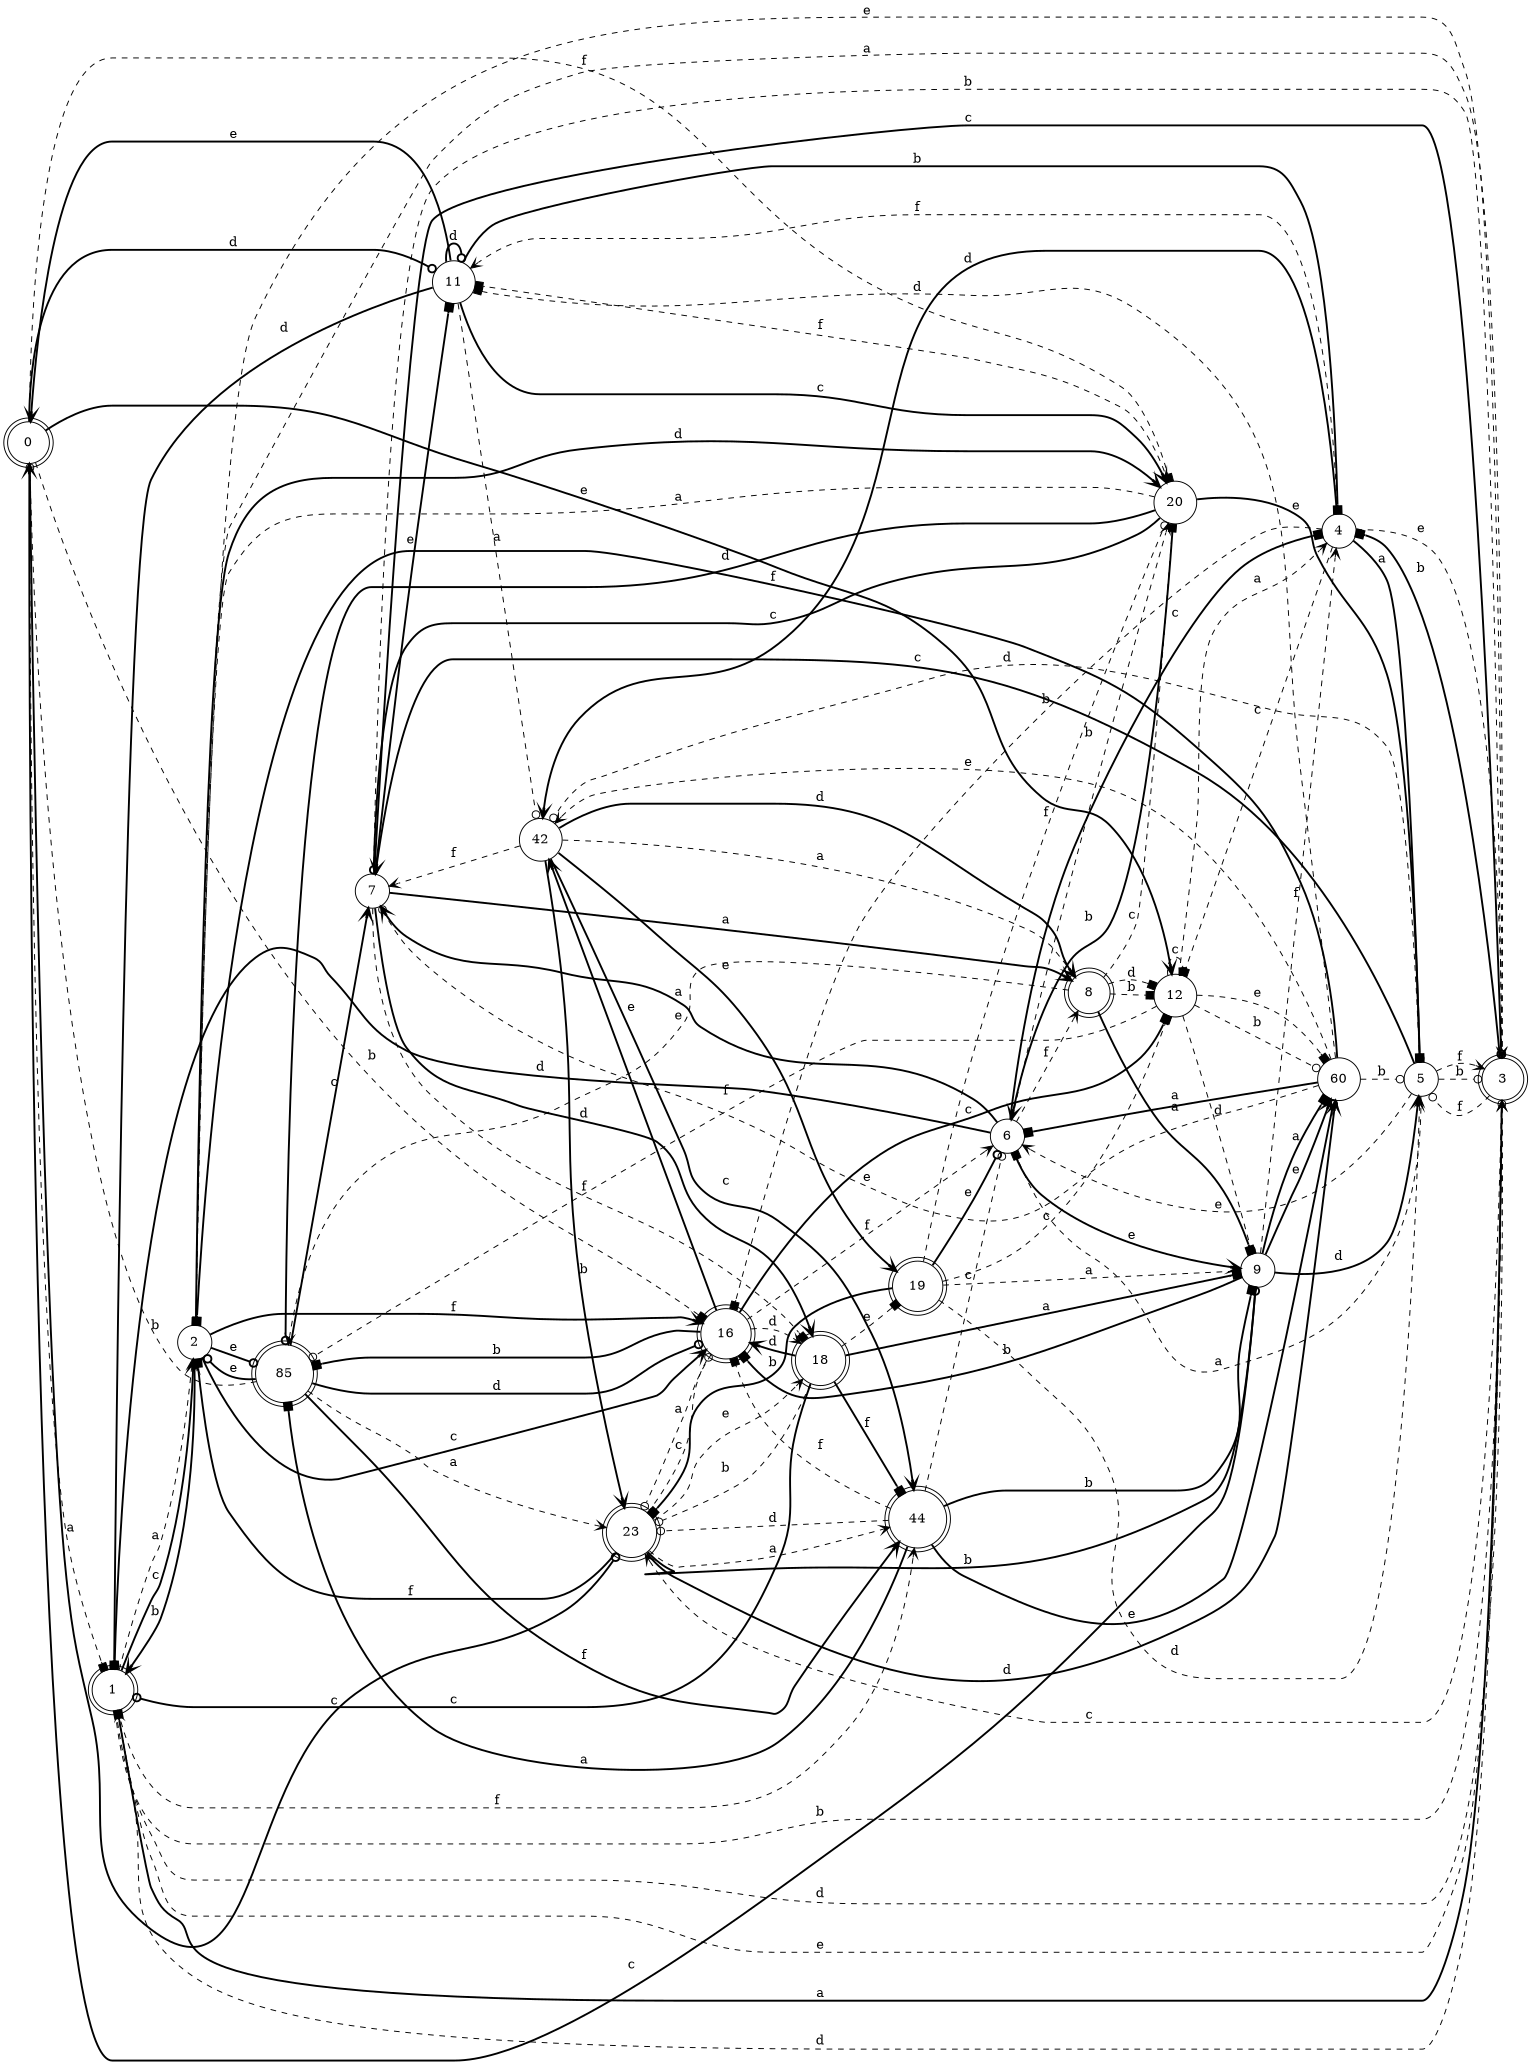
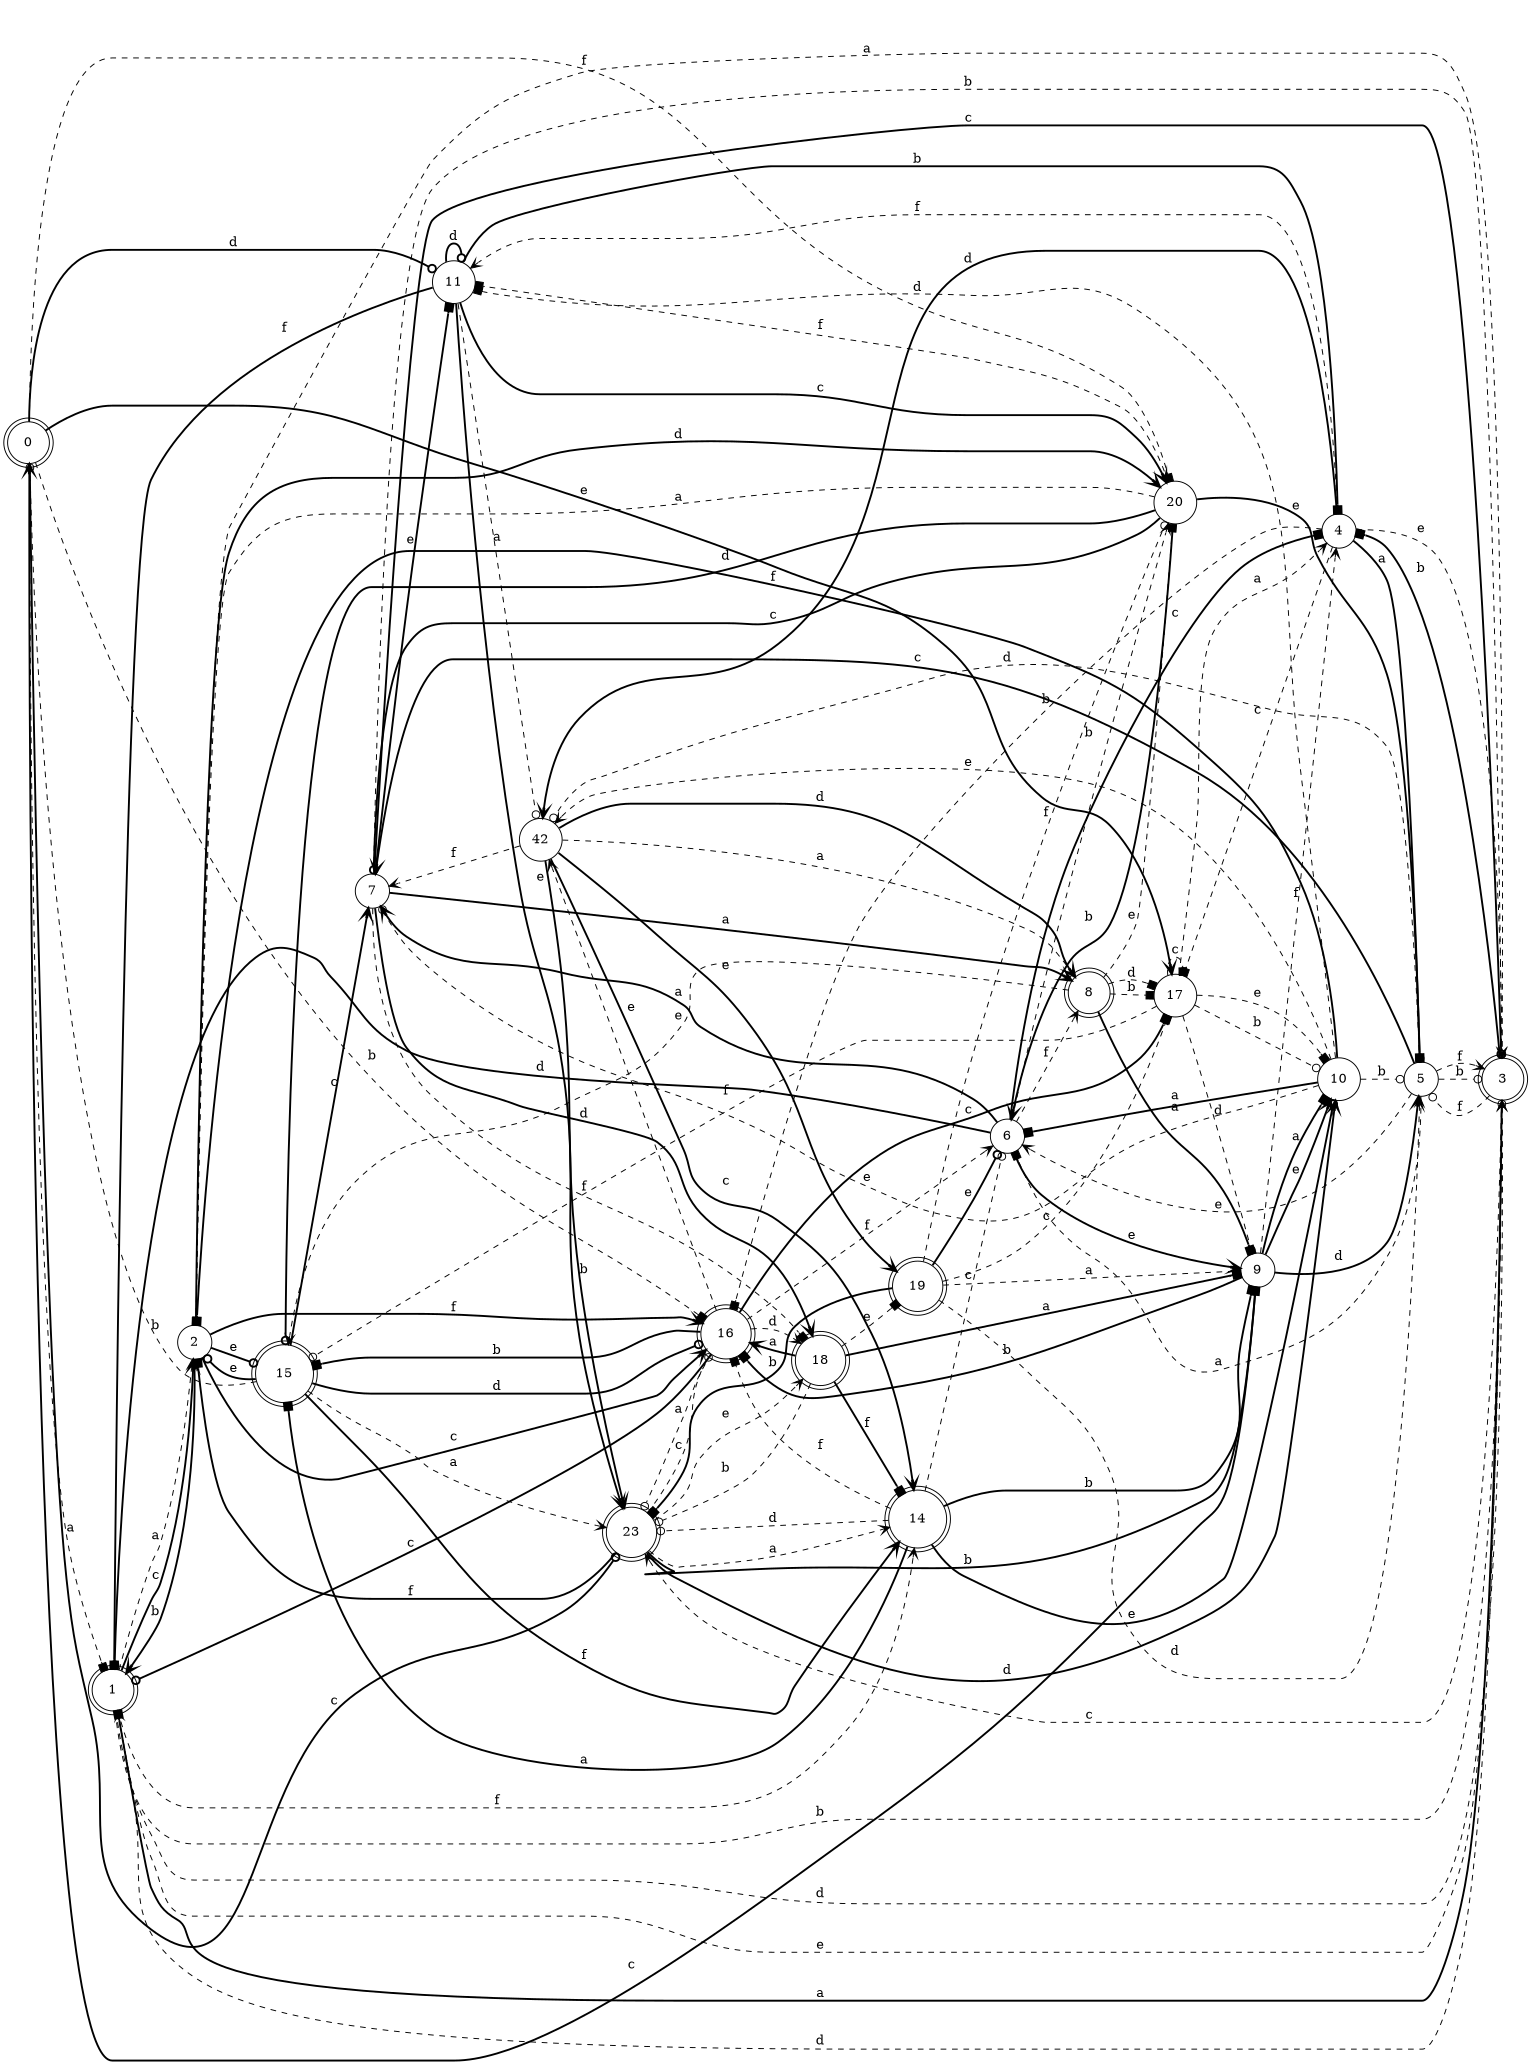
edge "3" -> "2": removed, label "e"
edge "11" -> "0": now "11" -> "23"
edge "11" -> "1": label "d" -> "f"
edge "8" -> "20": label "c" -> "e"
node "12": label "12" -> "17"
node "60": label "60" -> "10"
edge "16" -> "42": style bold -> dashed
edge "18" -> "16": label "d" -> "a"
node "85": label "85" -> "15"
node "44": label "44" -> "14"
edge "23" -> "9": arrowhead odot -> box
edge "18" -> "1": now "16" -> "1"
